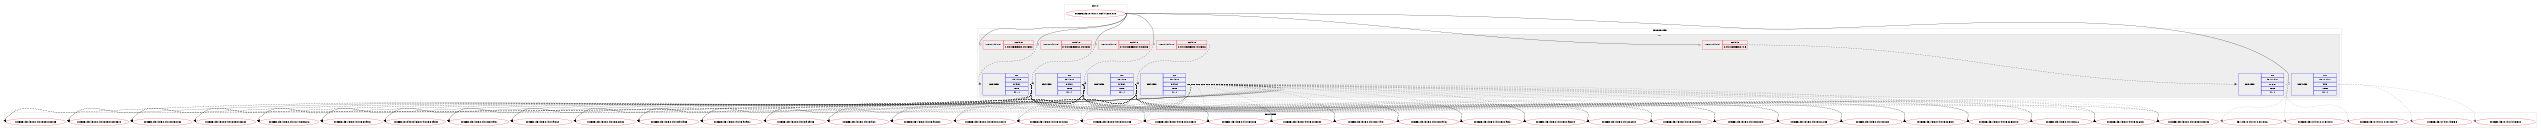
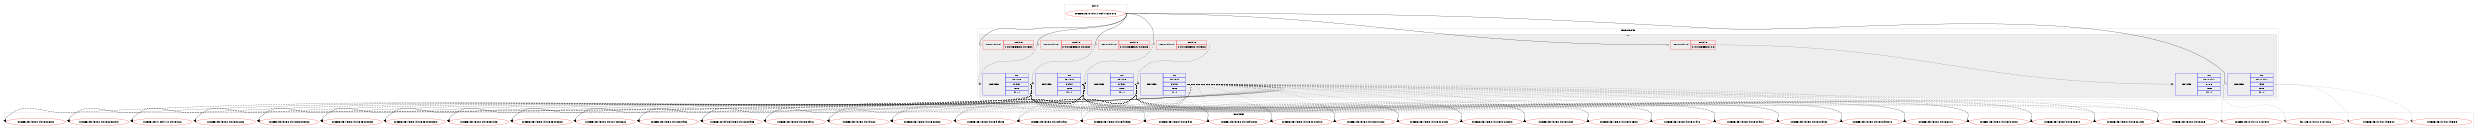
node "portage://dev-lang/python-3.12.6": label "portage://dev-lang/python-3.12.6" -> "portage://dev-hyperlink/python-3.12.6"
node "portage://dev-python/pypy3-7.3.17-r1": removed
